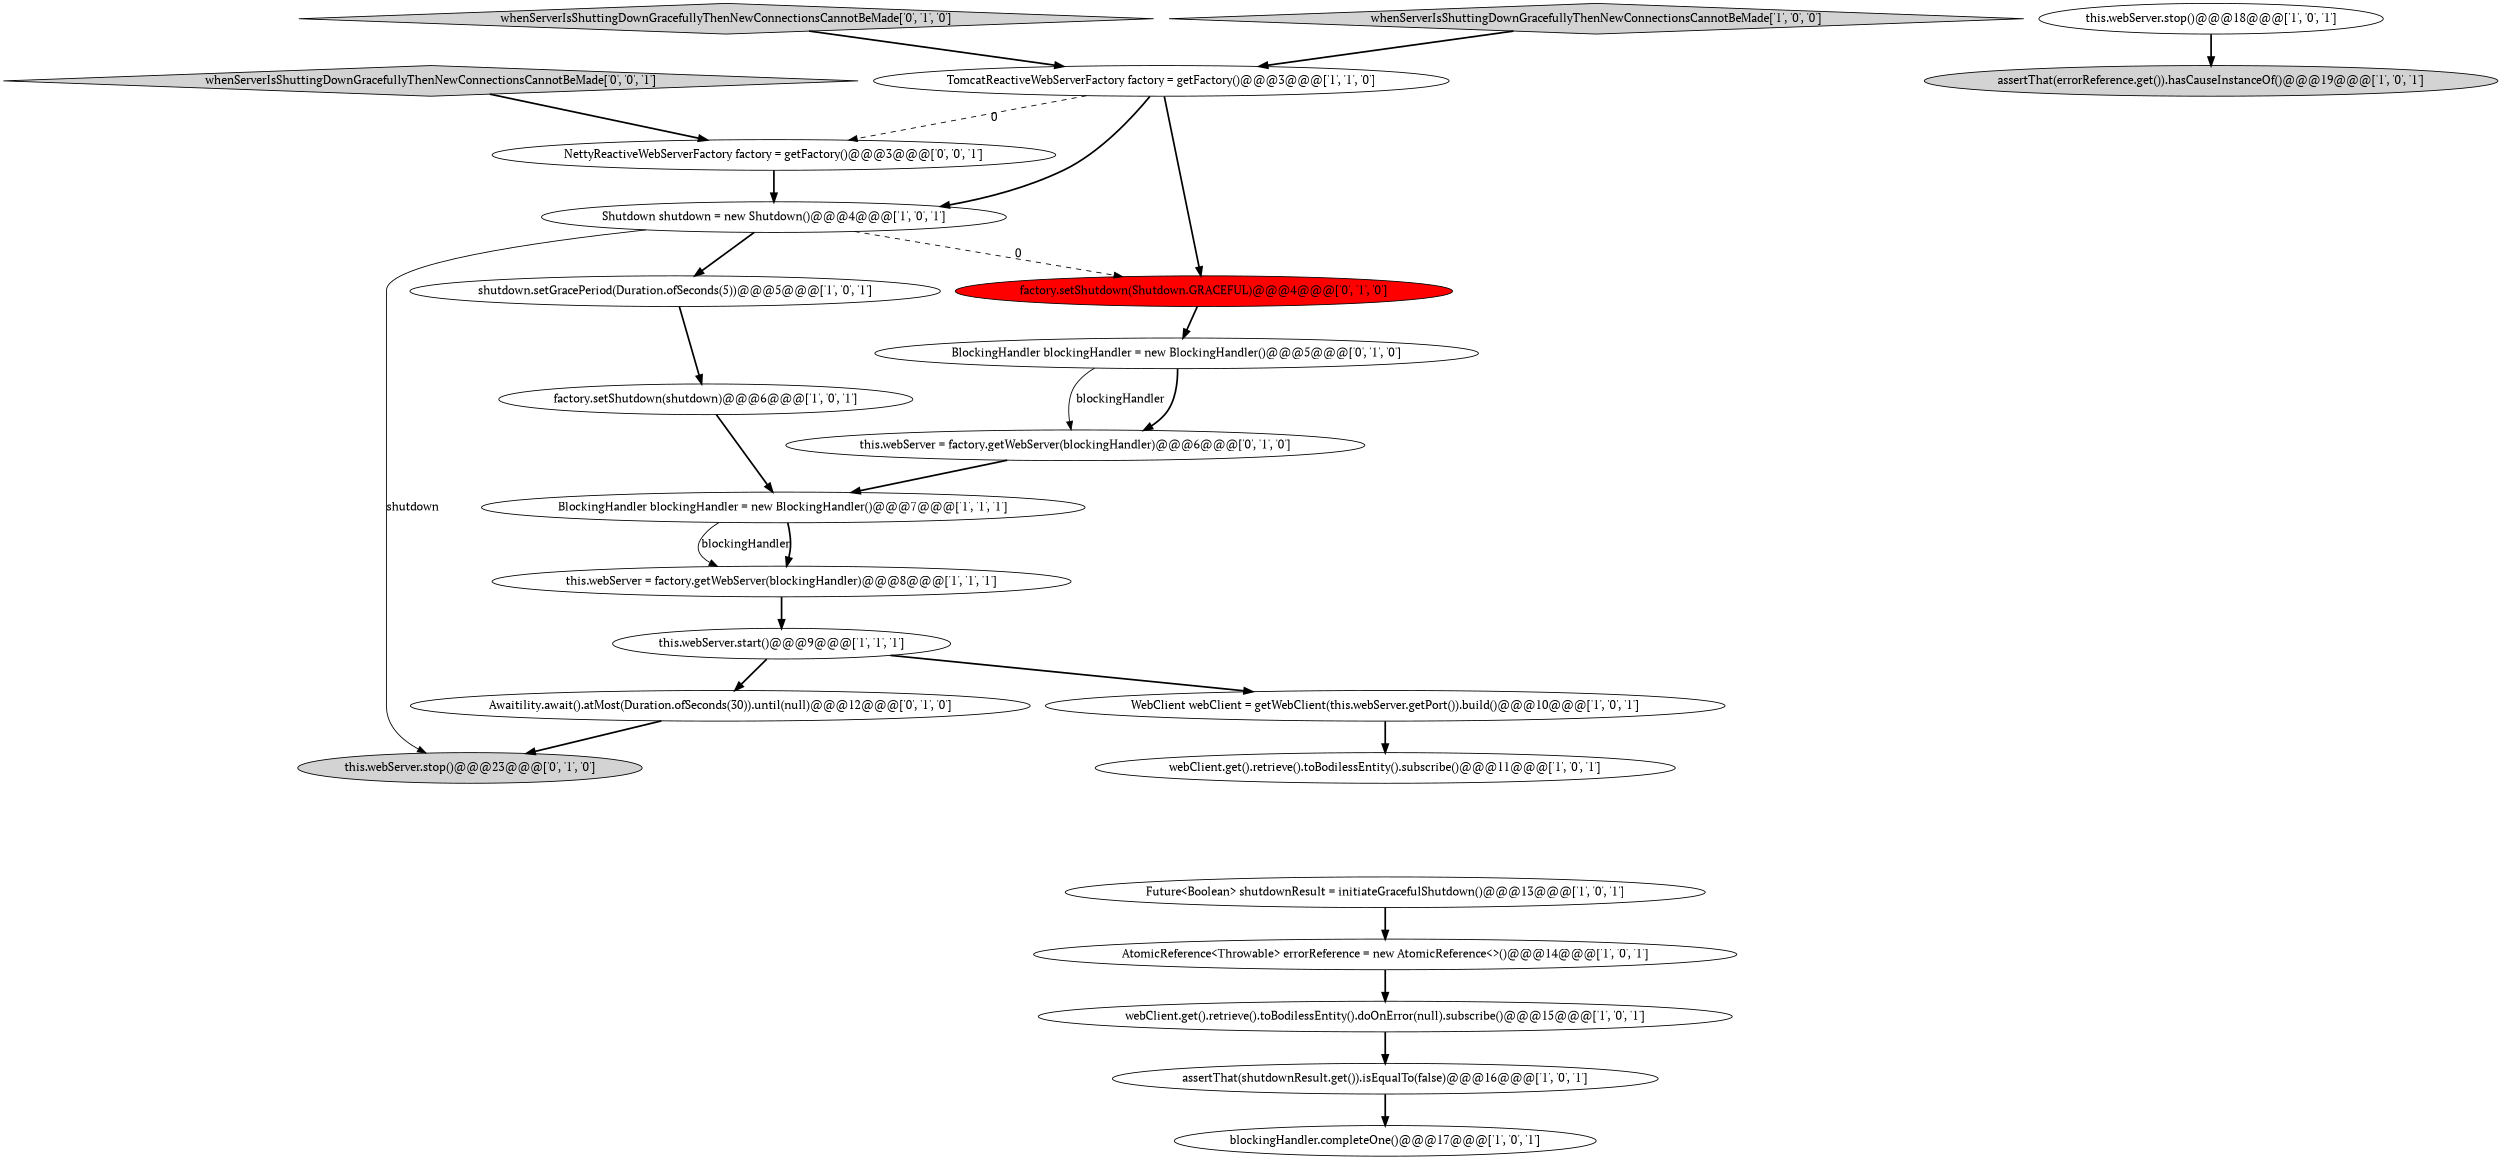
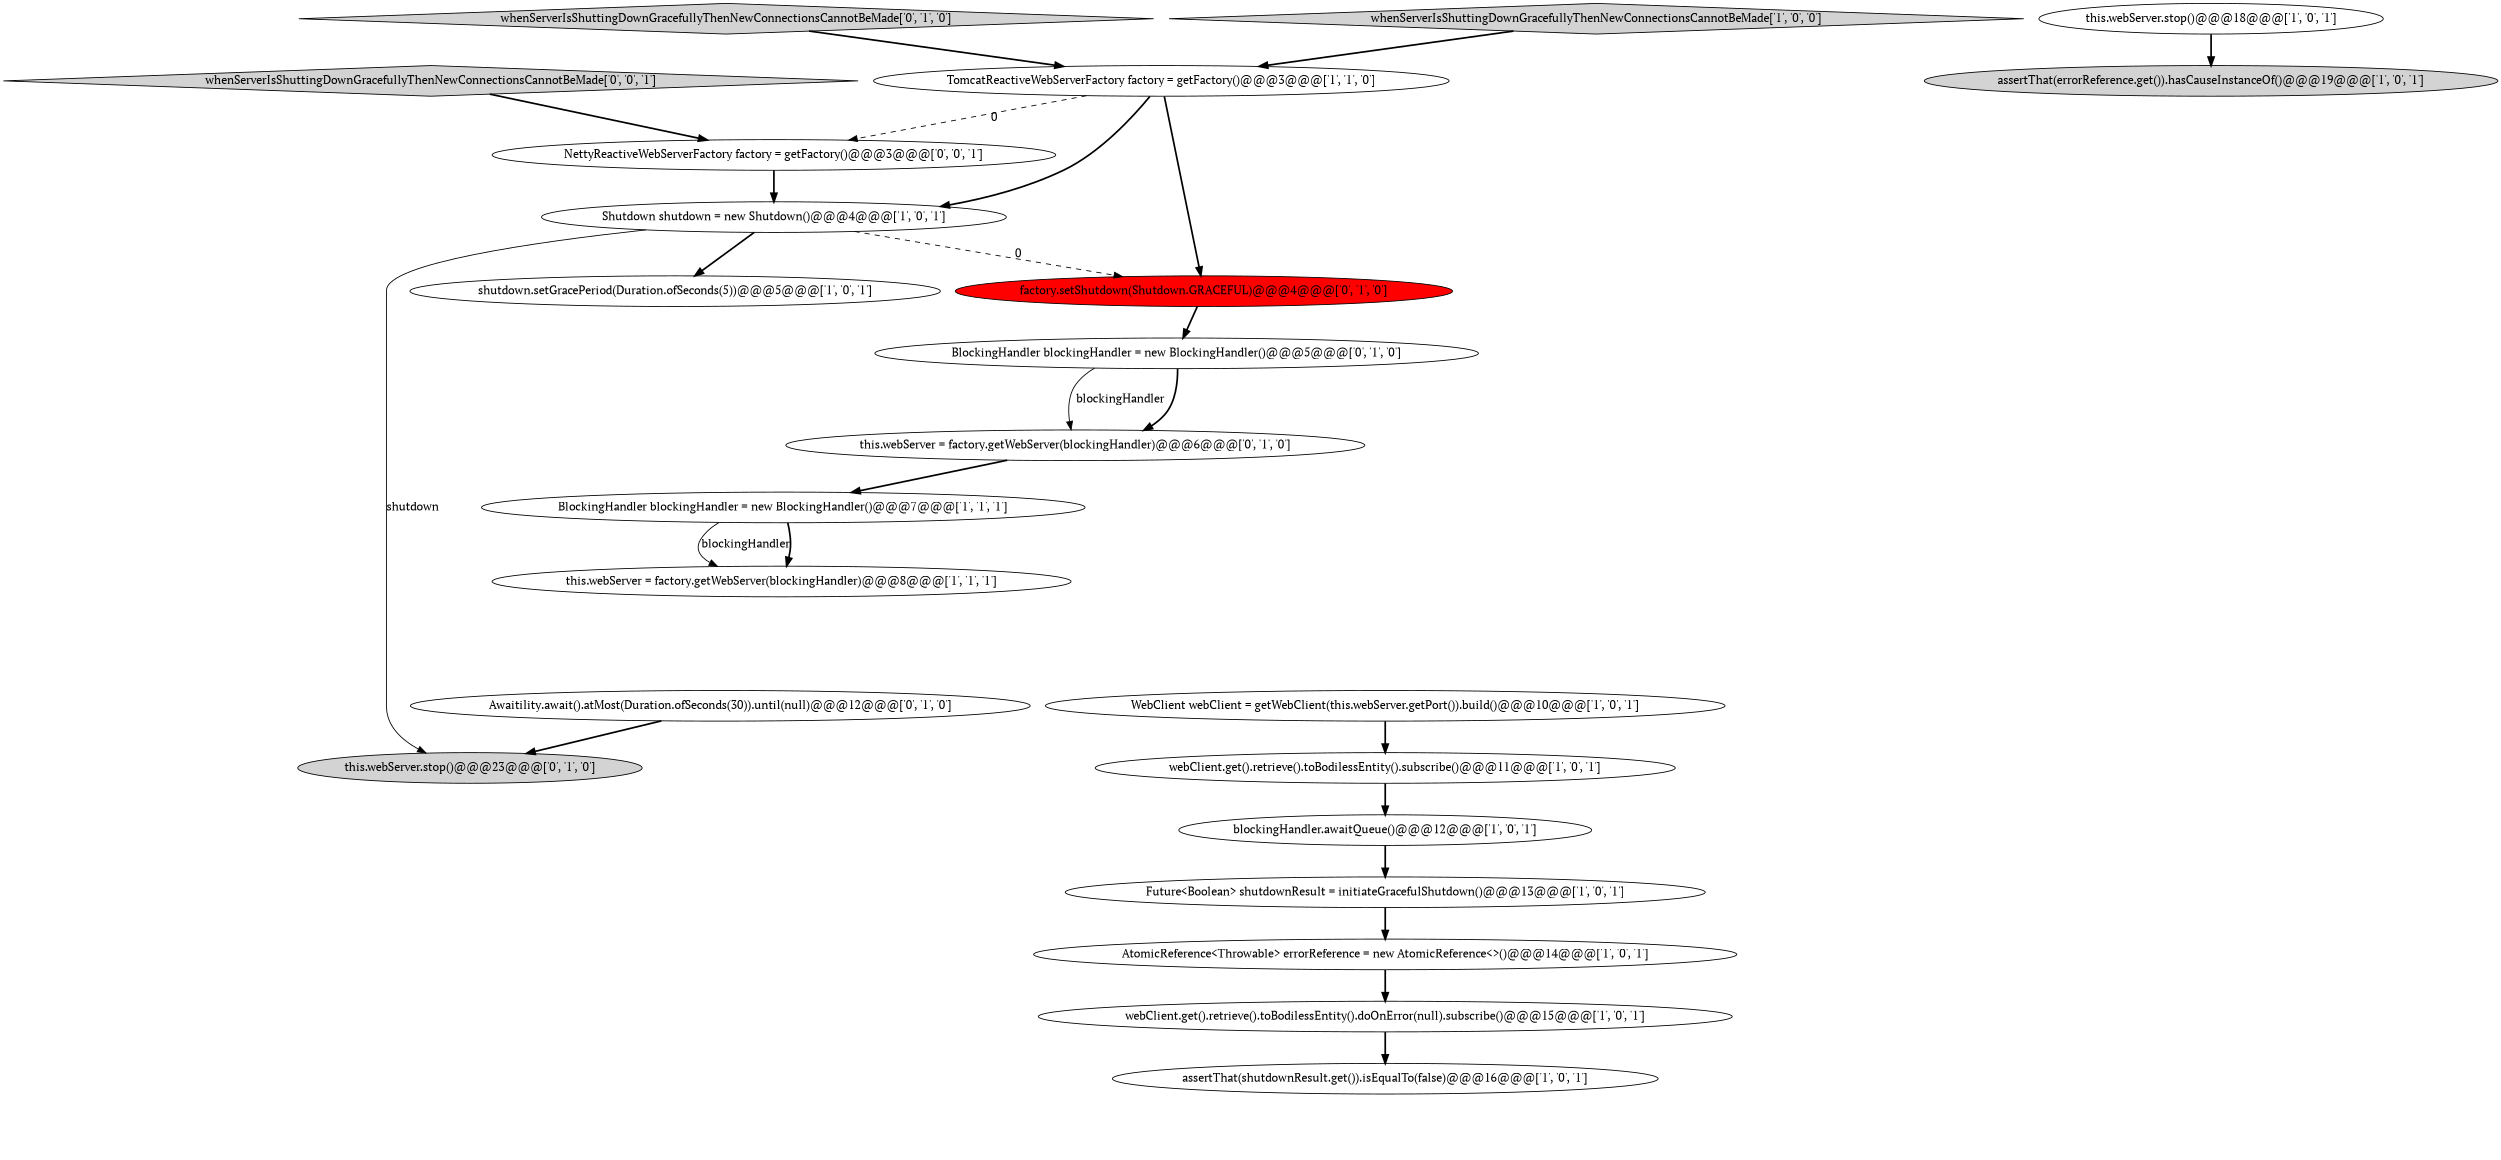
node "factory.setShutdown(shutdown)@@@6@@@['1', '0', '1']": removed
node "this.webServer.start()@@@9@@@['1', '1', '1']": removed
node "blockingHandler.awaitQueue()@@@12@@@['1', '0', '1']": added
node "blockingHandler.completeOne()@@@17@@@['1', '0', '1']": removed
